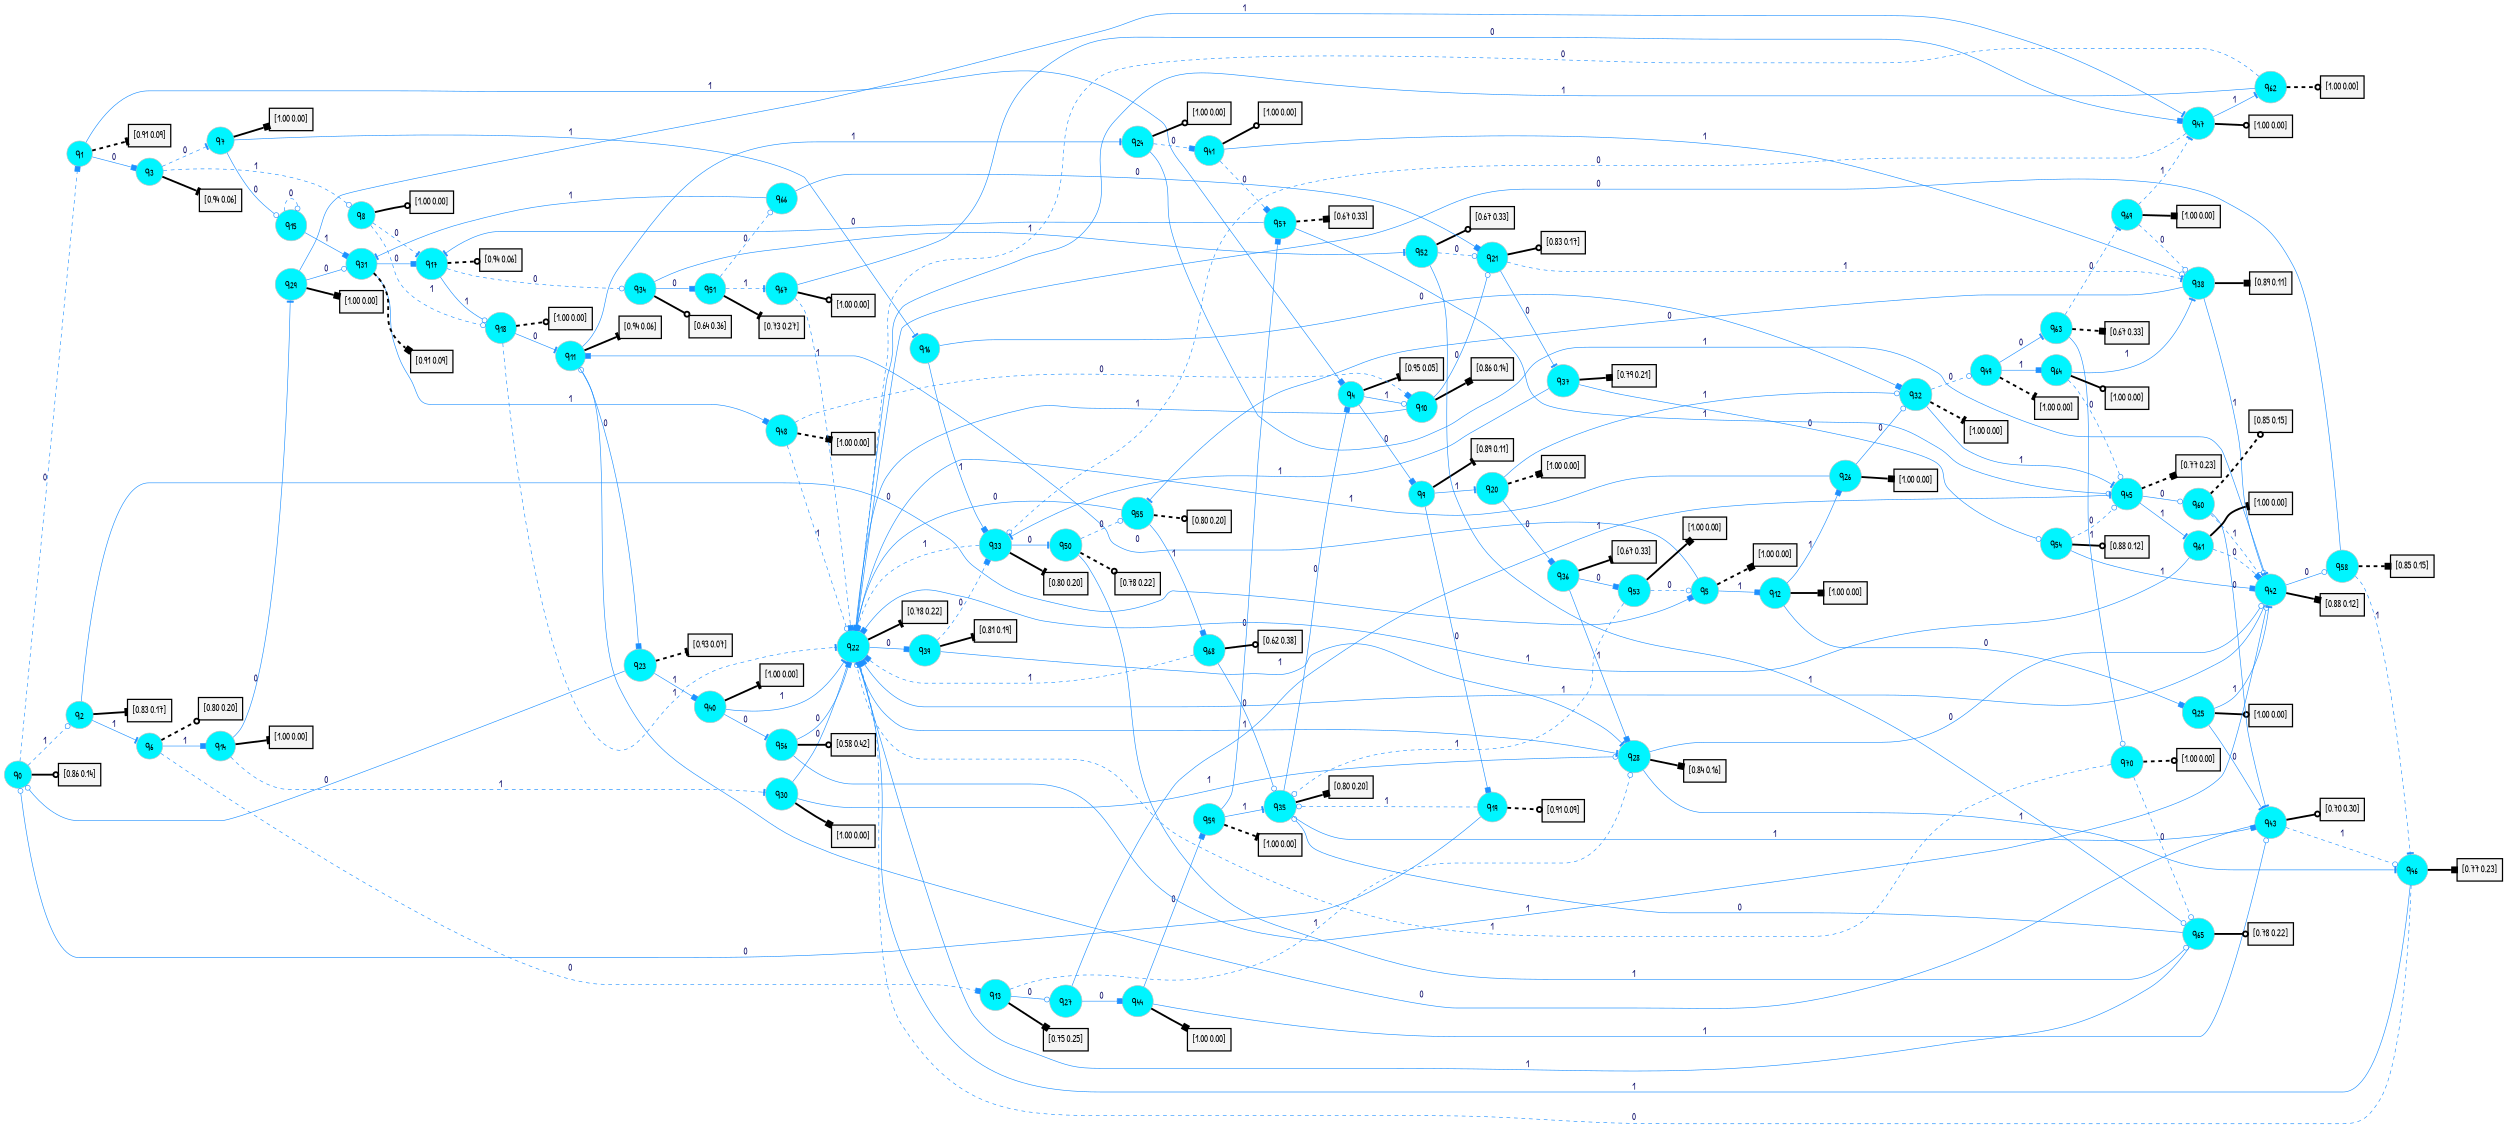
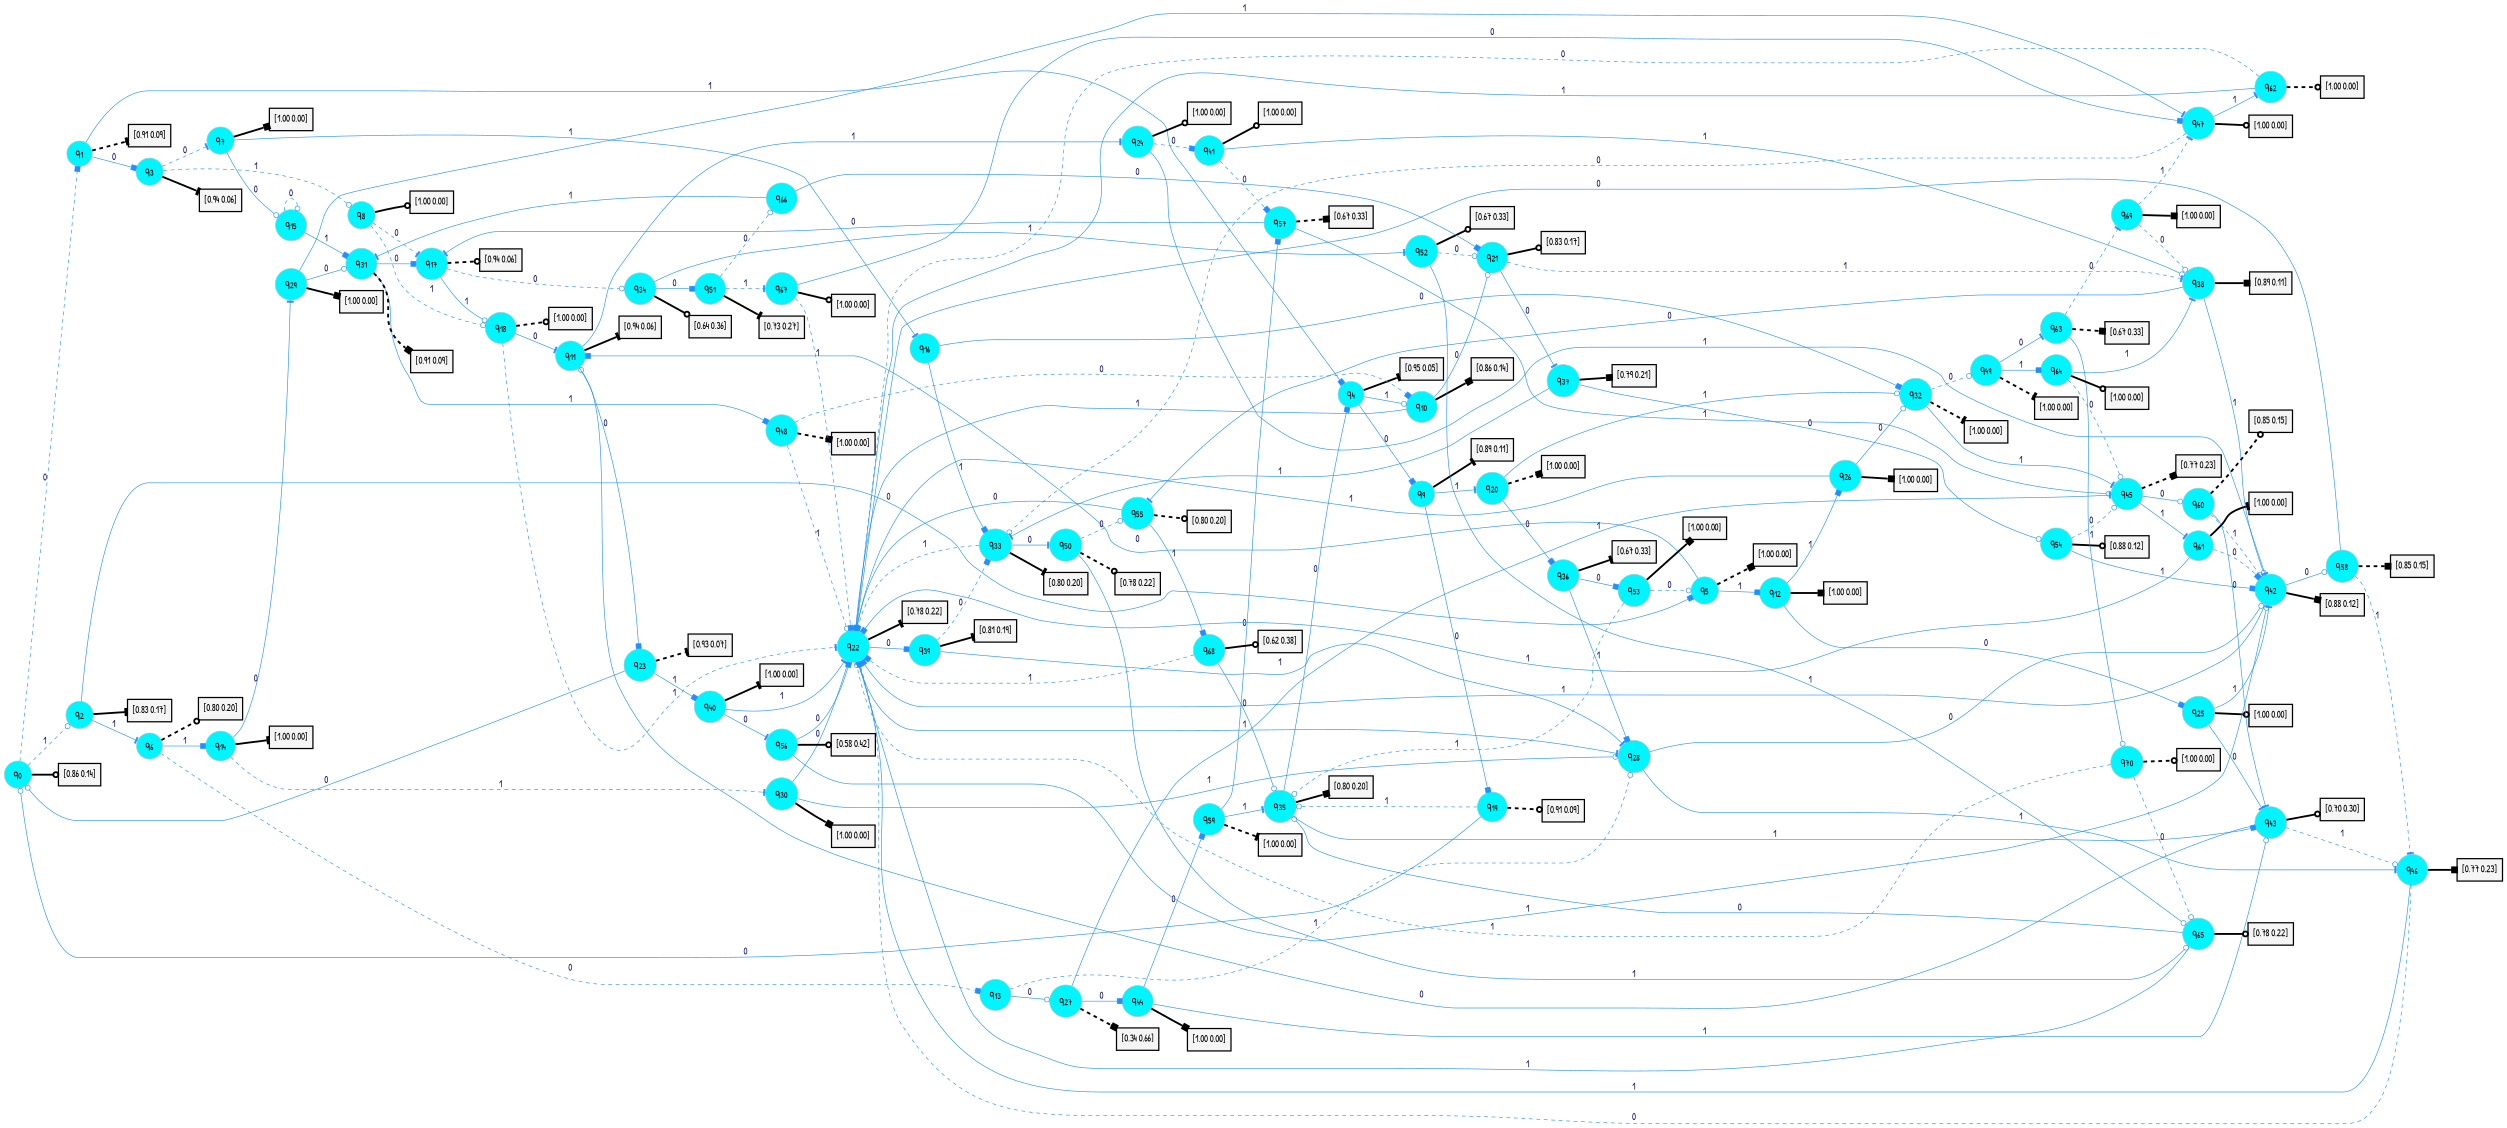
node "[0.84 0.16]": removed
node "[0.34 0.66]": added
node "[0.75 0.25]": removed
